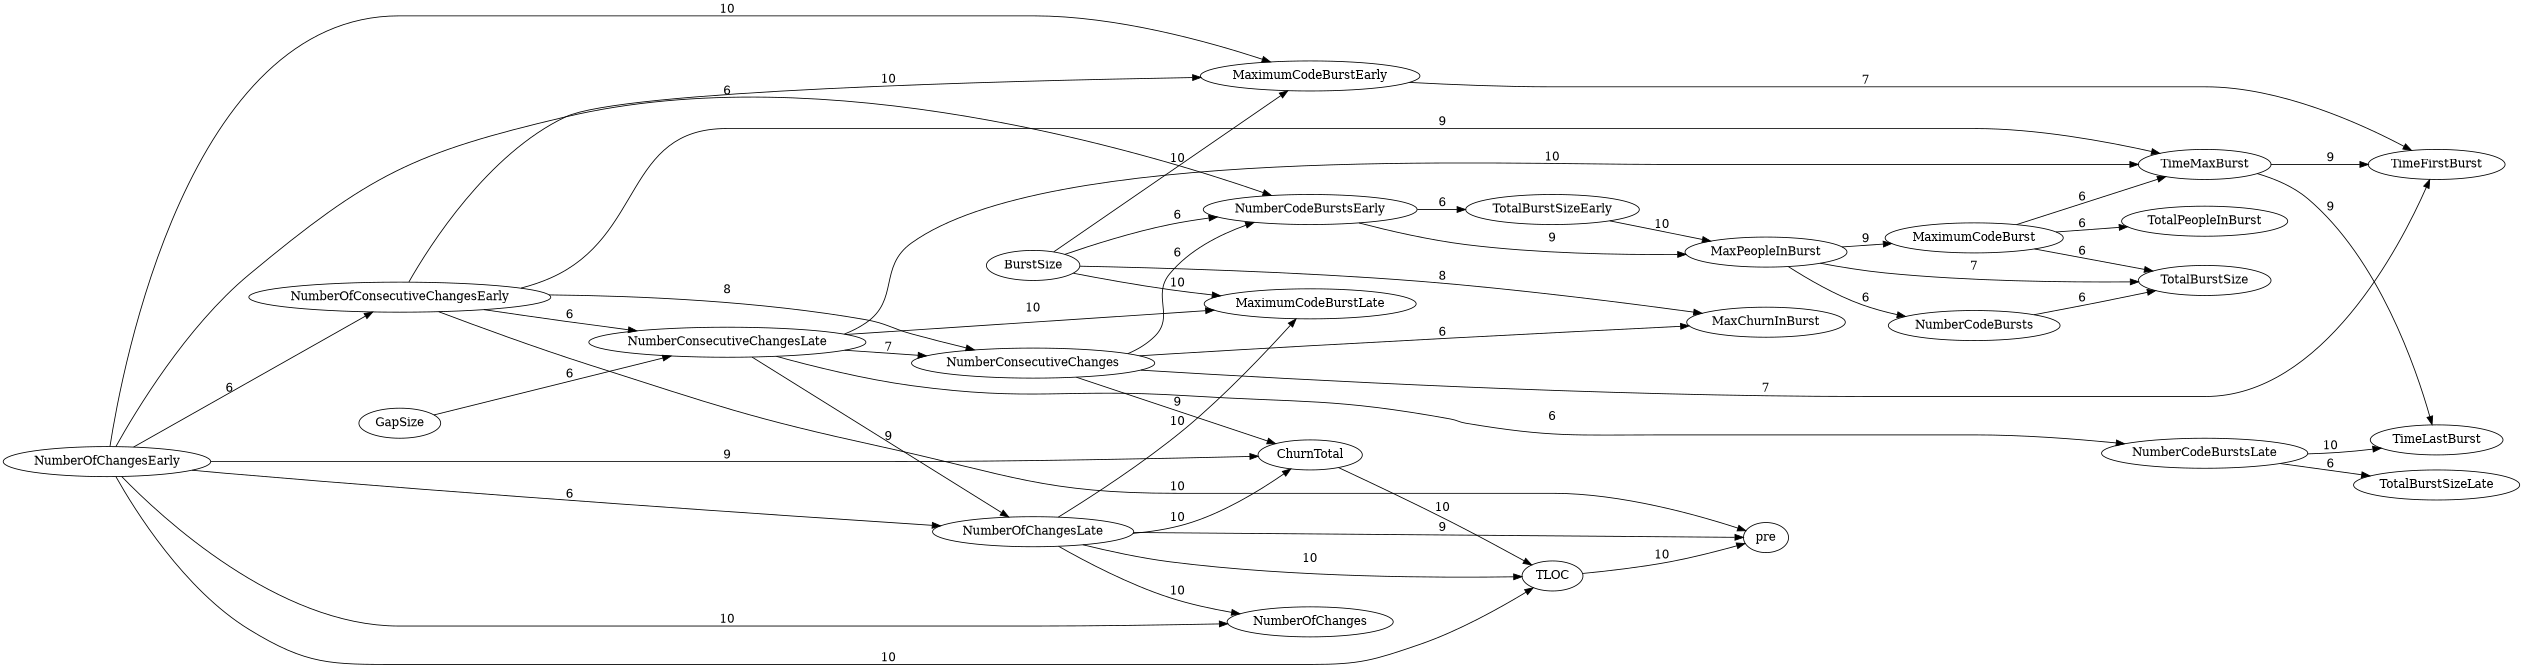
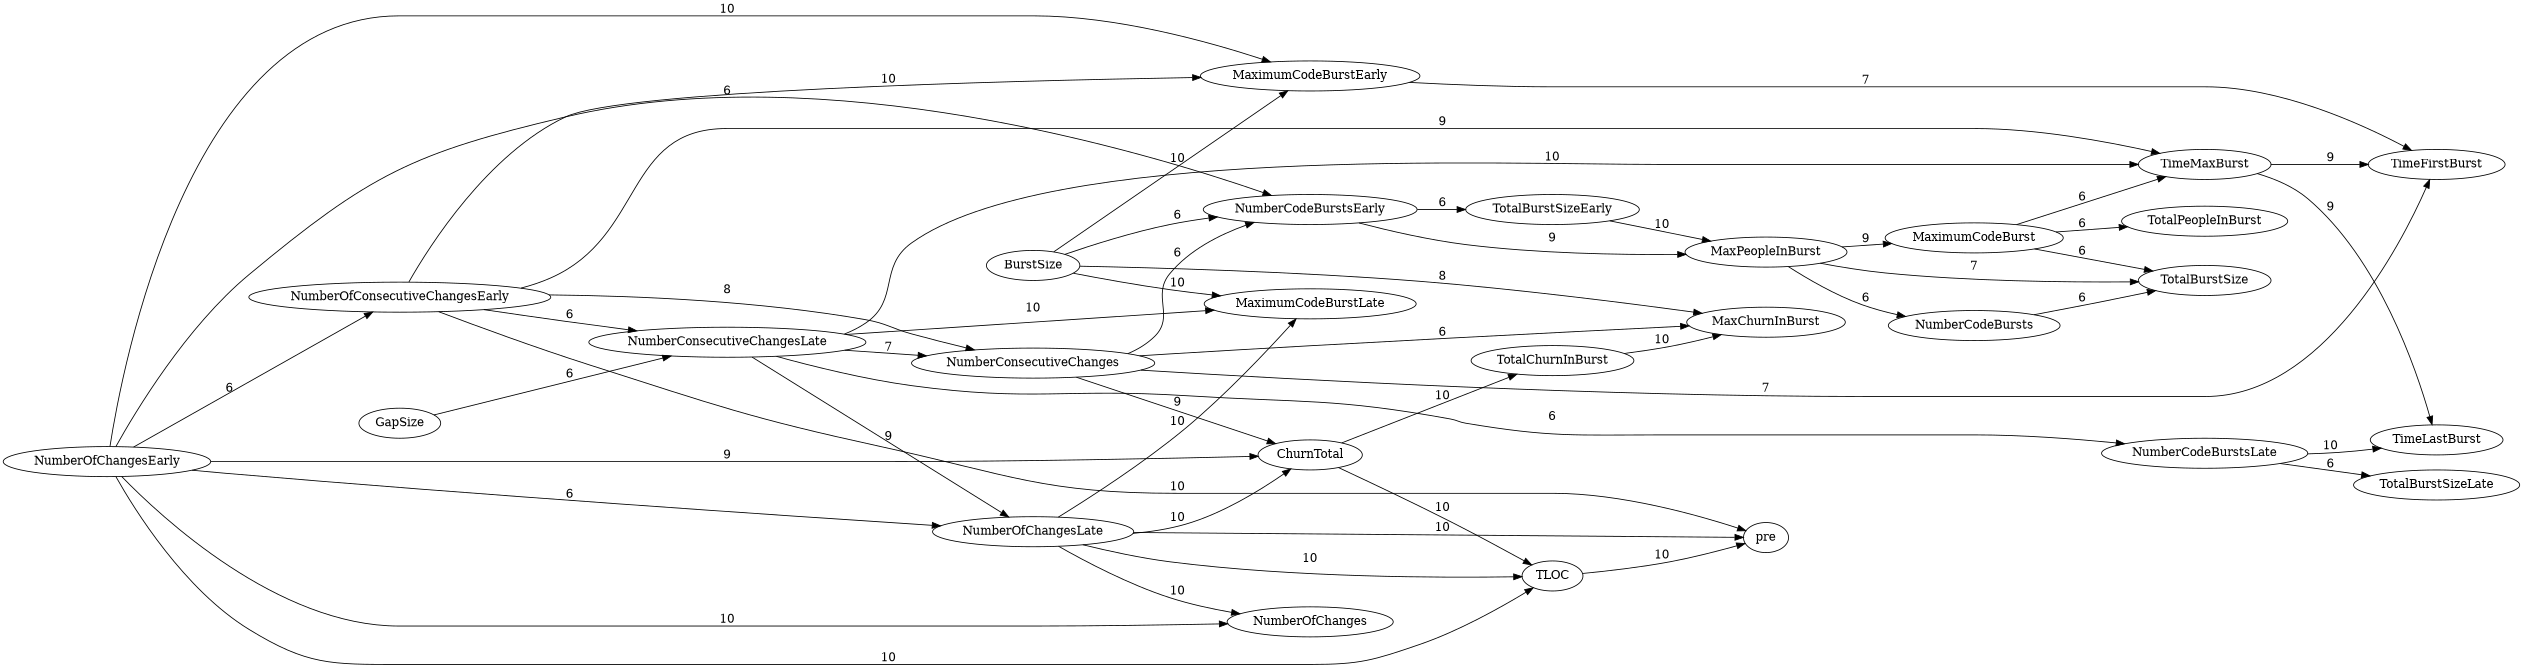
node "TotalChurnInBurst": added
edge "NumberOfChangesLate" -> "pre": label "9" -> "10"
